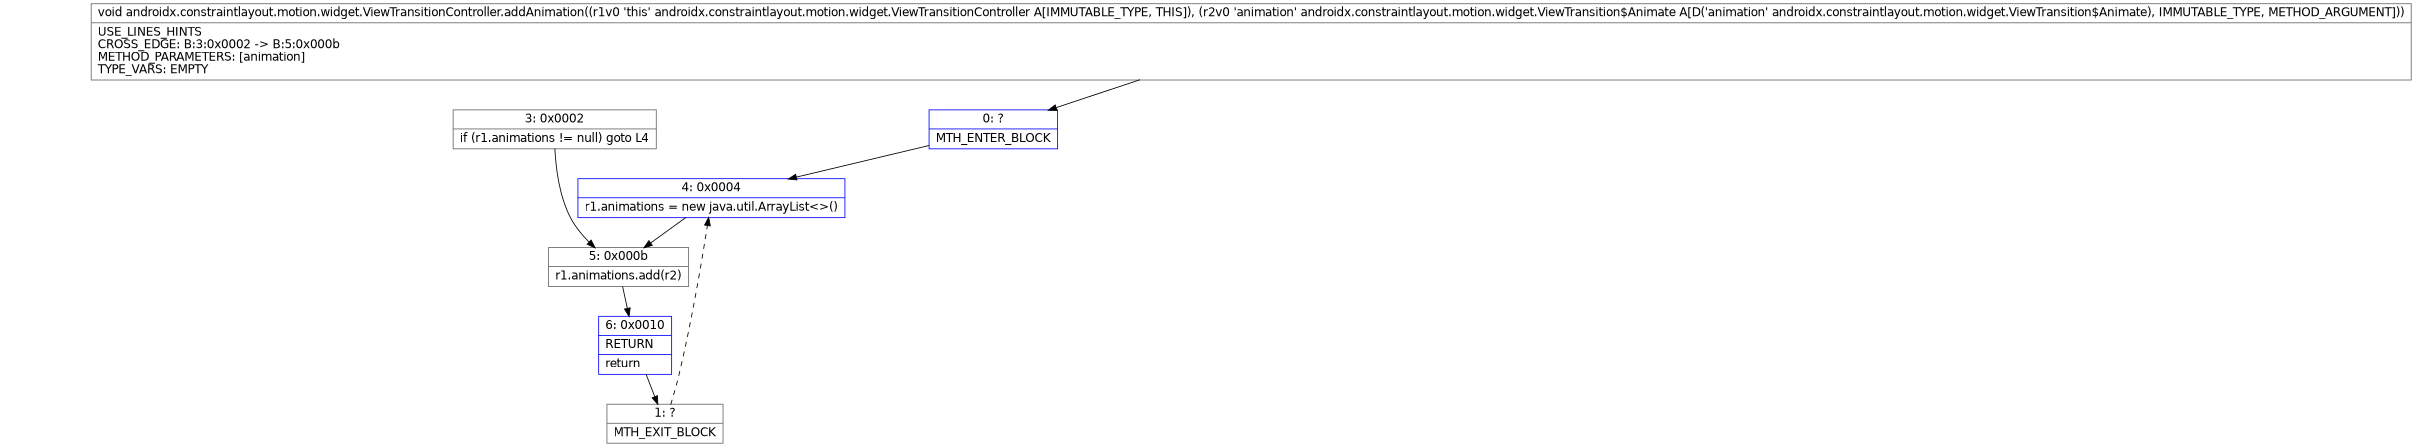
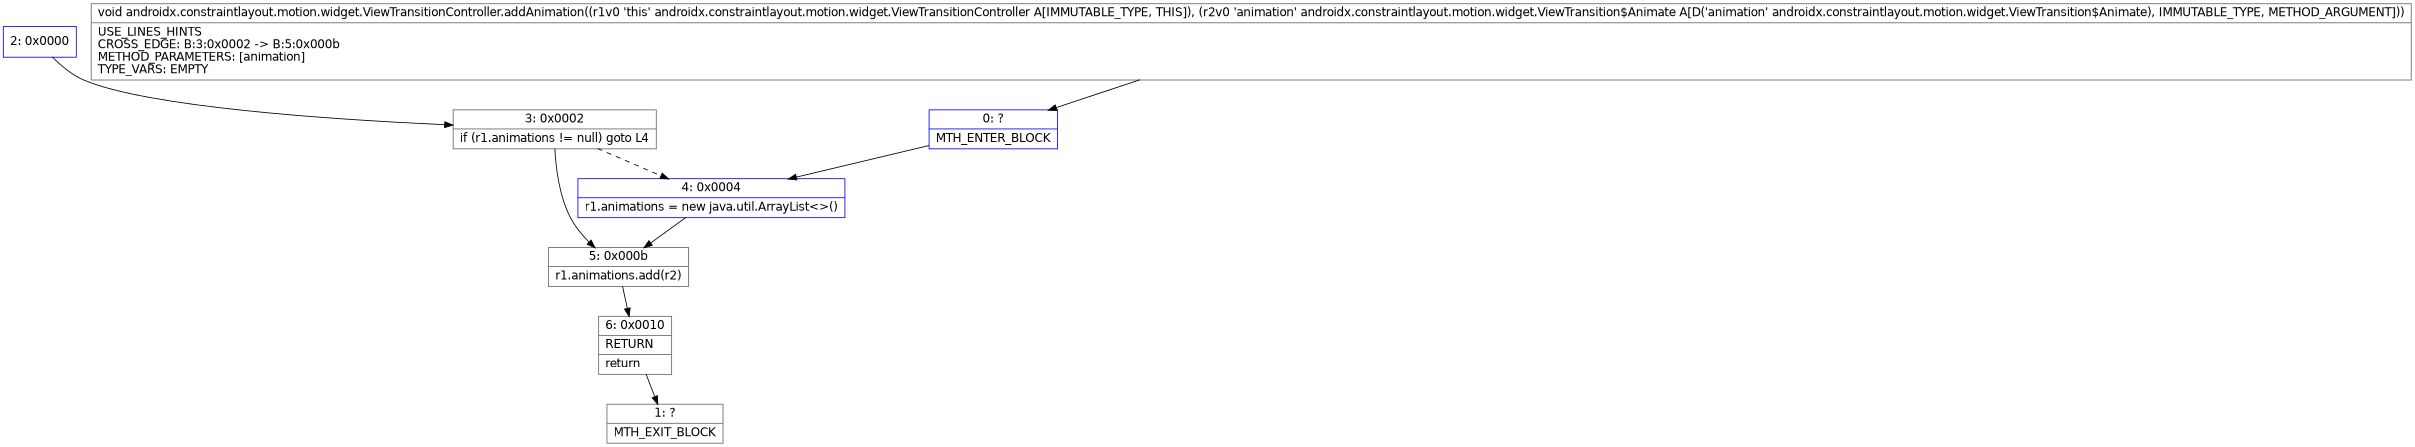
node "2: 0x0000": added
edge "1: ?" -> "4: 0x0004": now "3: 0x0002" -> "4: 0x0004"
node "6: 0x0010": color blue -> gray40
